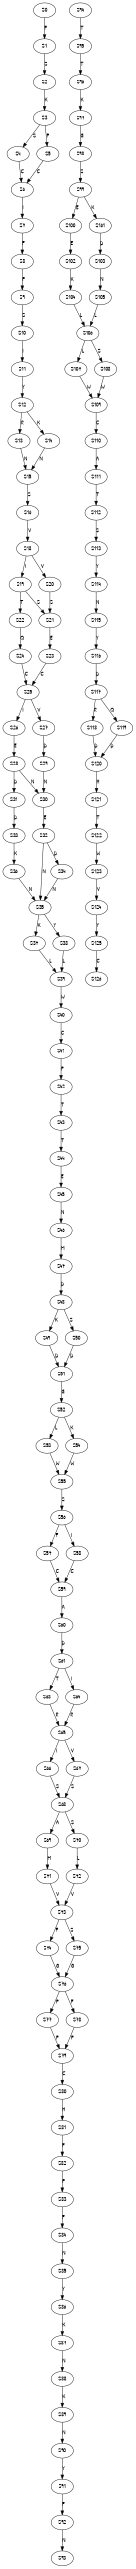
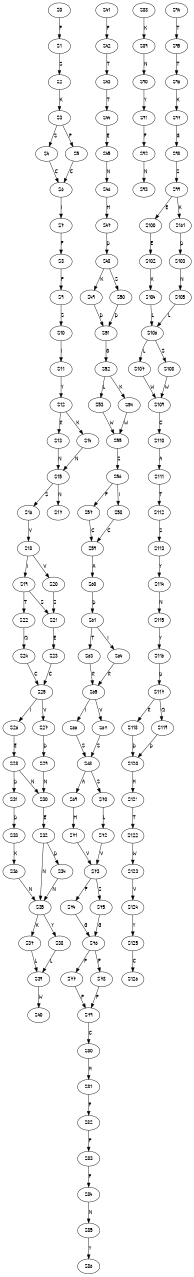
node "S17": added
edge "S40" -> "S41": removed, label "C"
node "S87": removed
